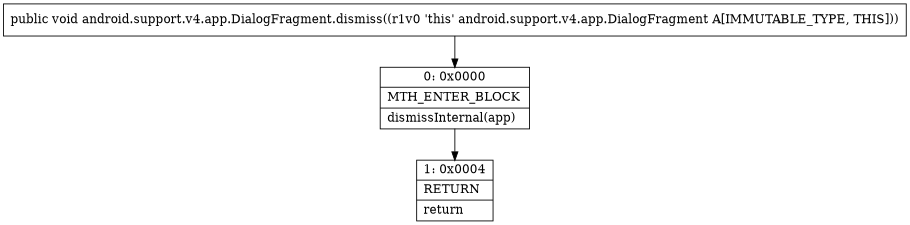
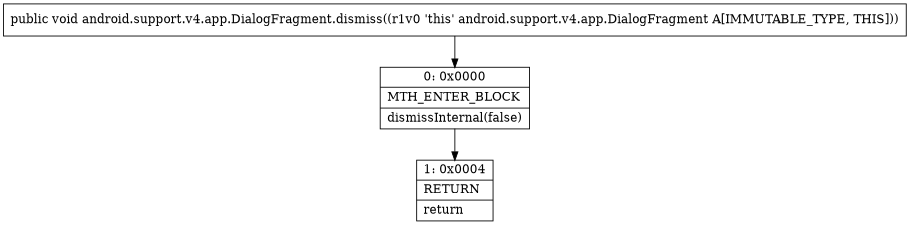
node "0: 0x0000": text "dismissInternal(app)" -> "dismissInternal(false)"
